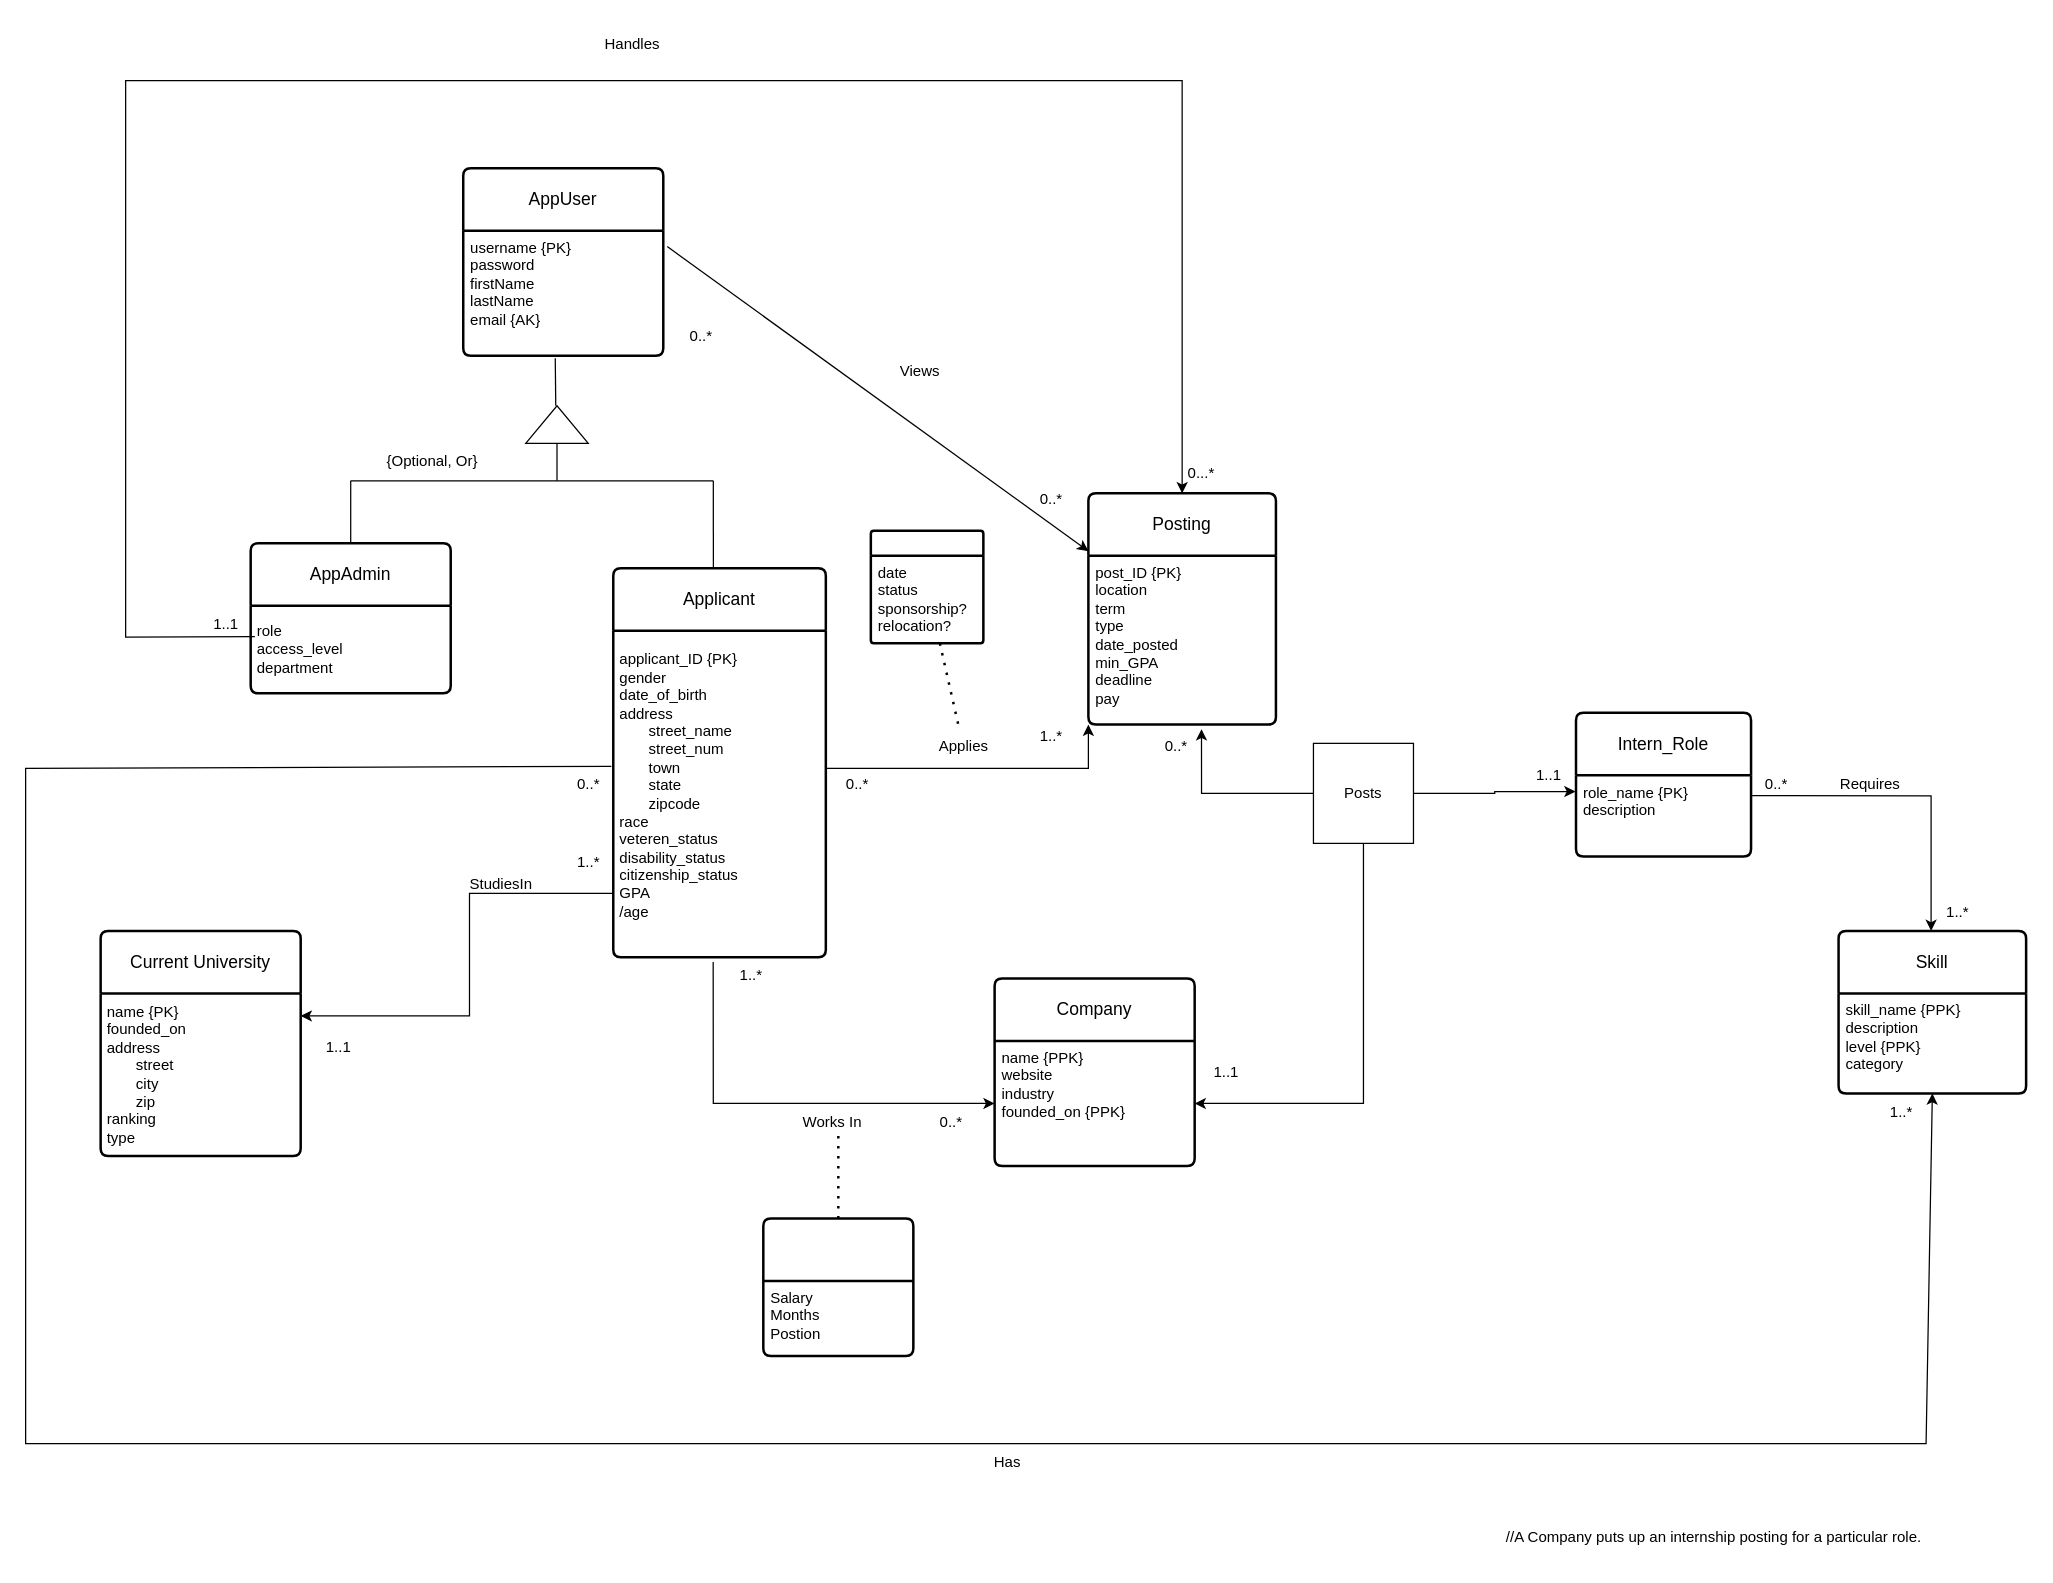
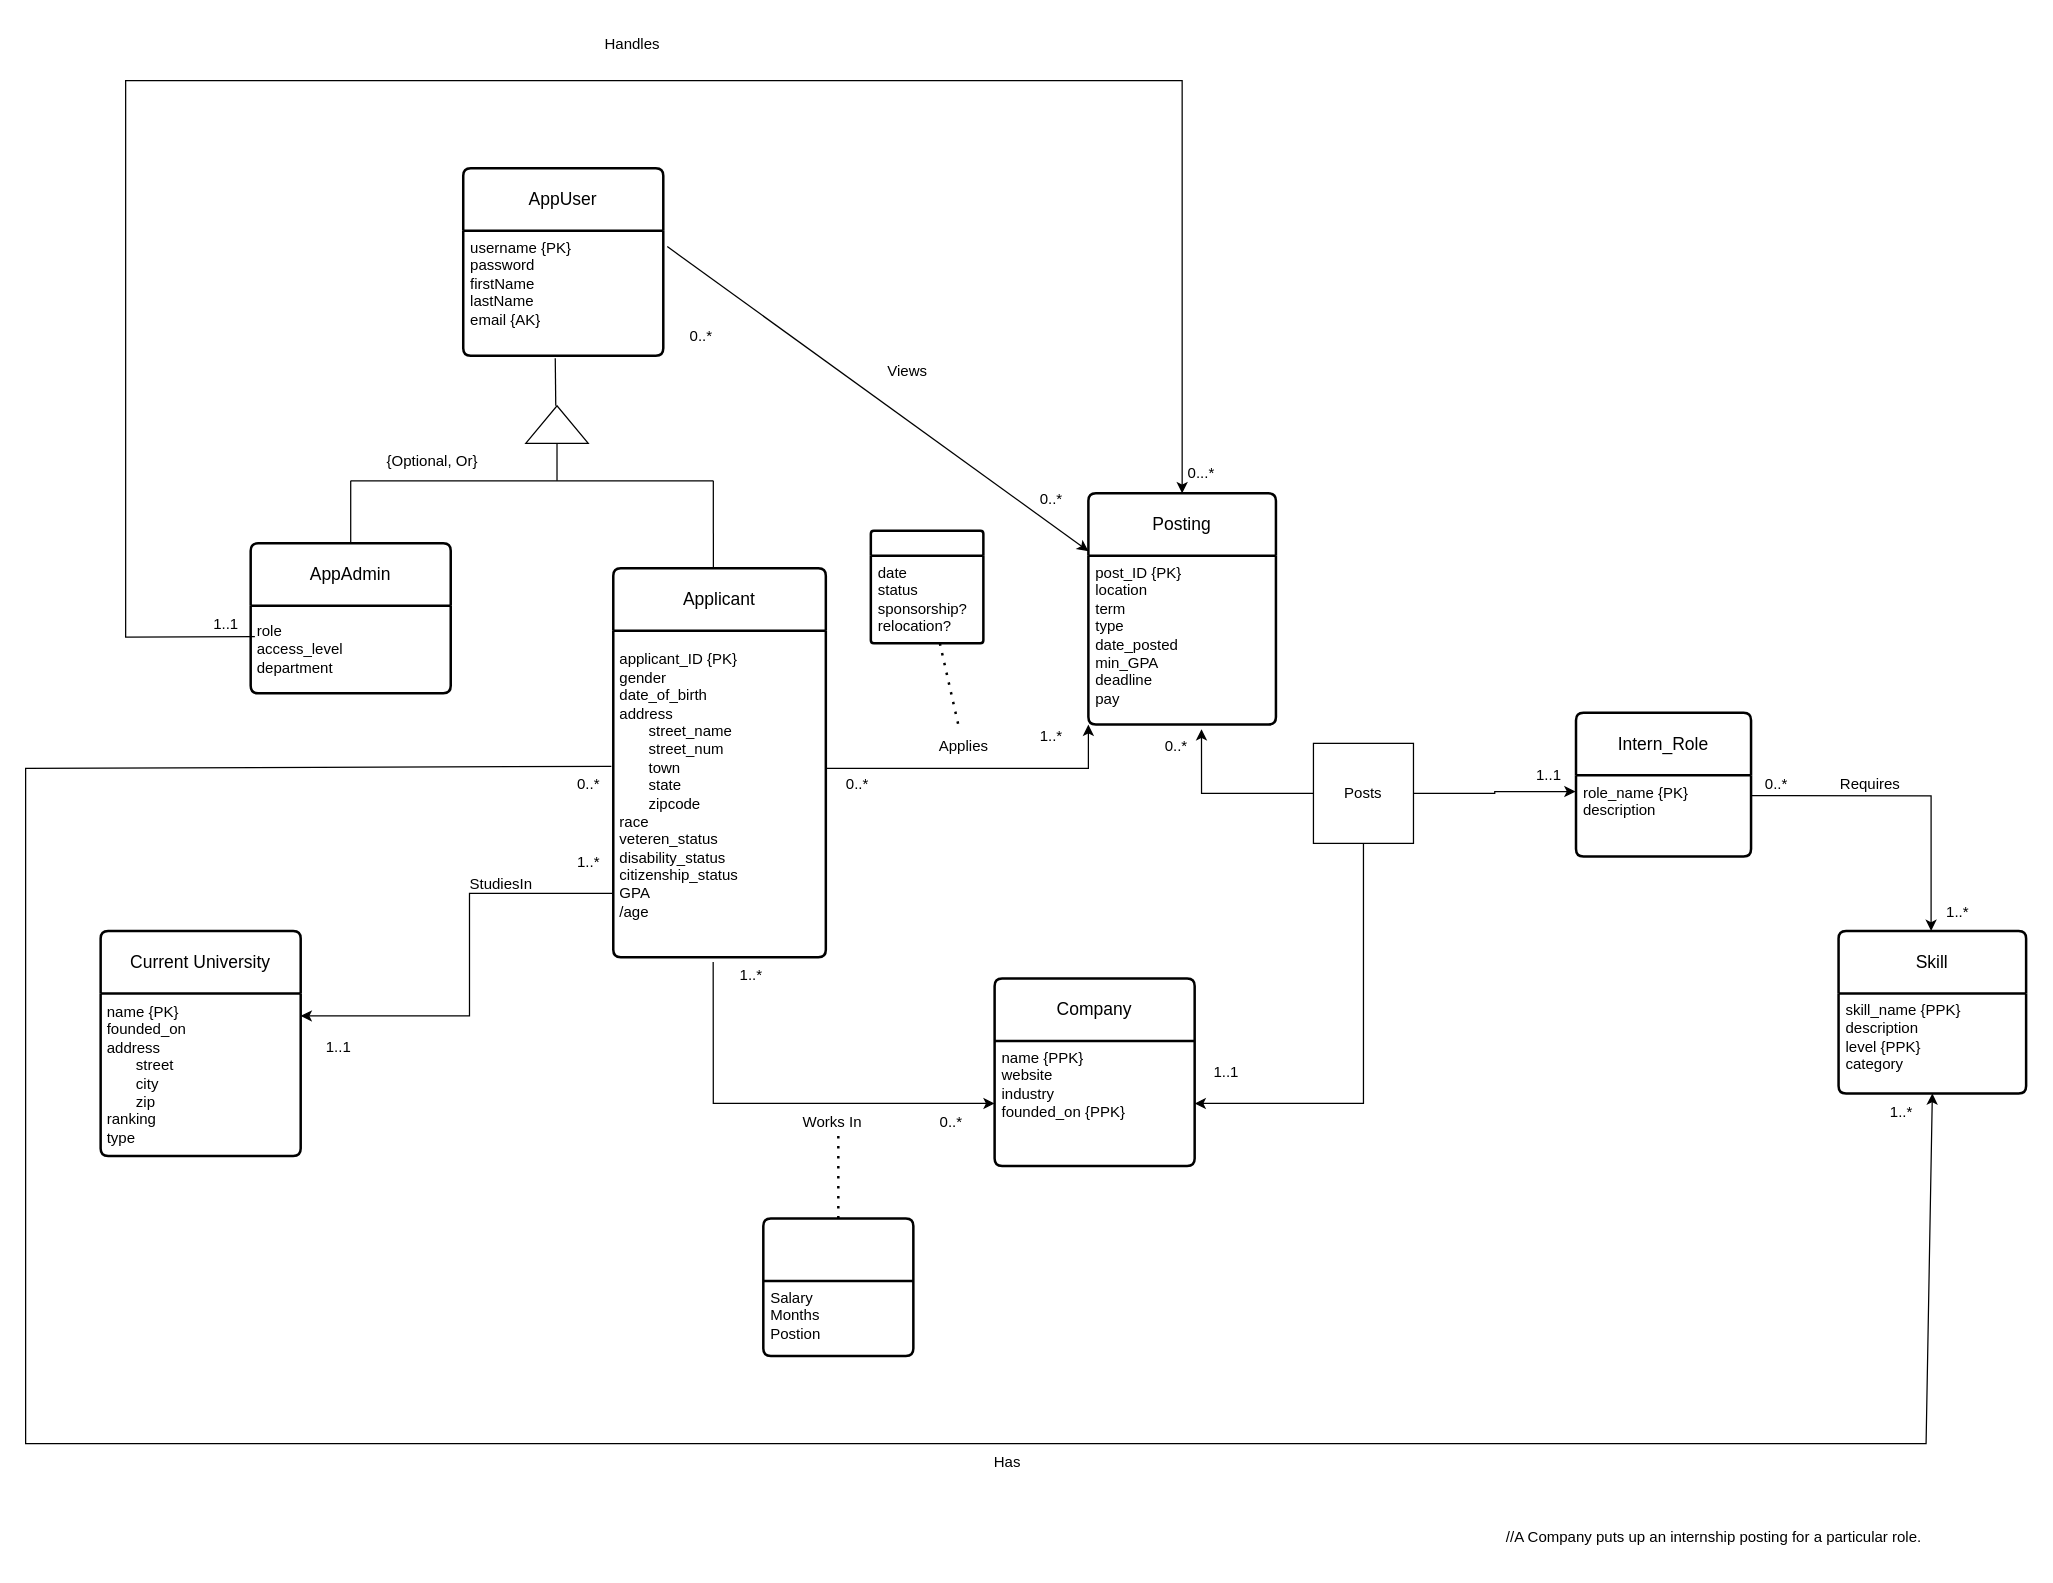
node "Views": moved (919, 372) -> (907, 372)
